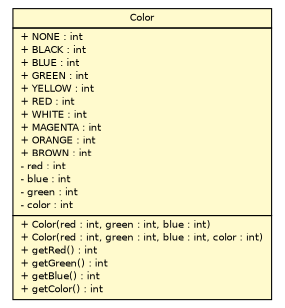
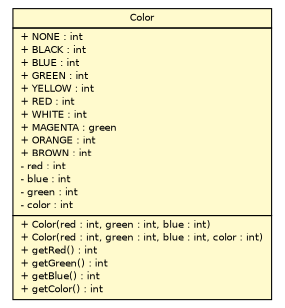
node "Color": text "+ MAGENTA : int" -> "+ MAGENTA : green"
